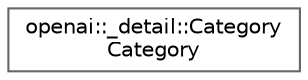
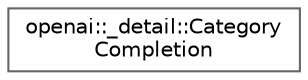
node "openai::_detail::Category Category": label "openai::_detail::Category Category" -> "openai::_detail::Category Completion"
